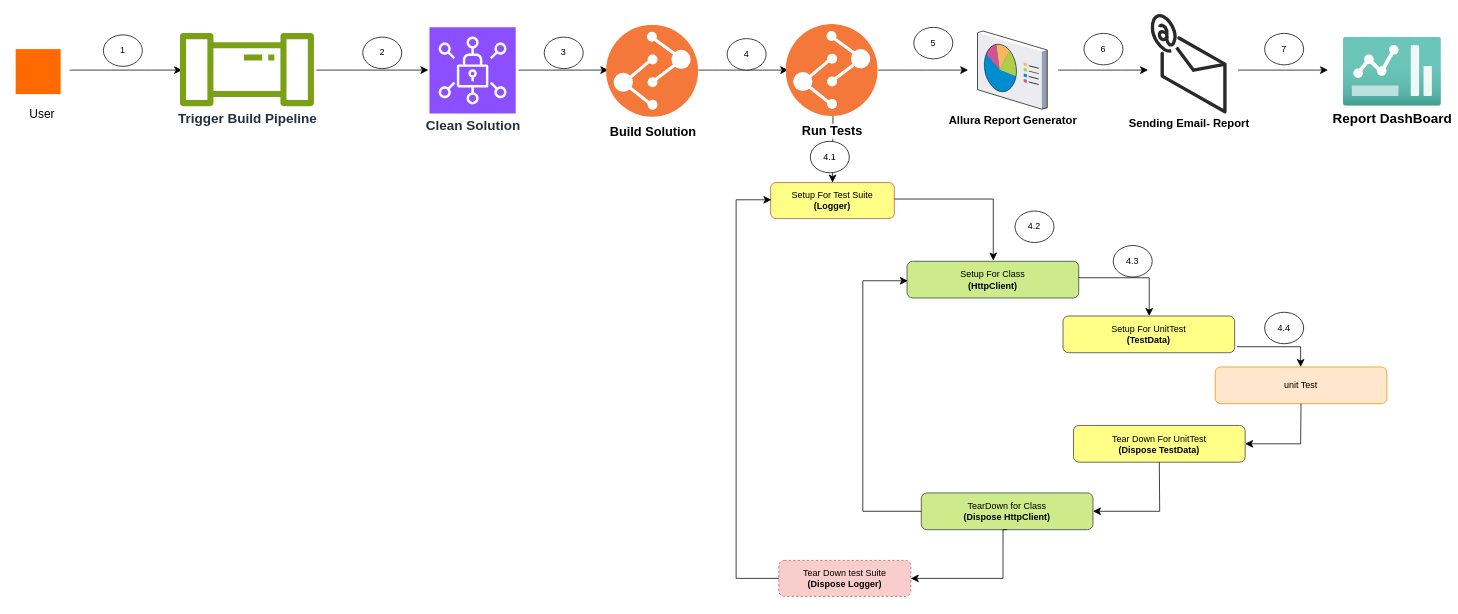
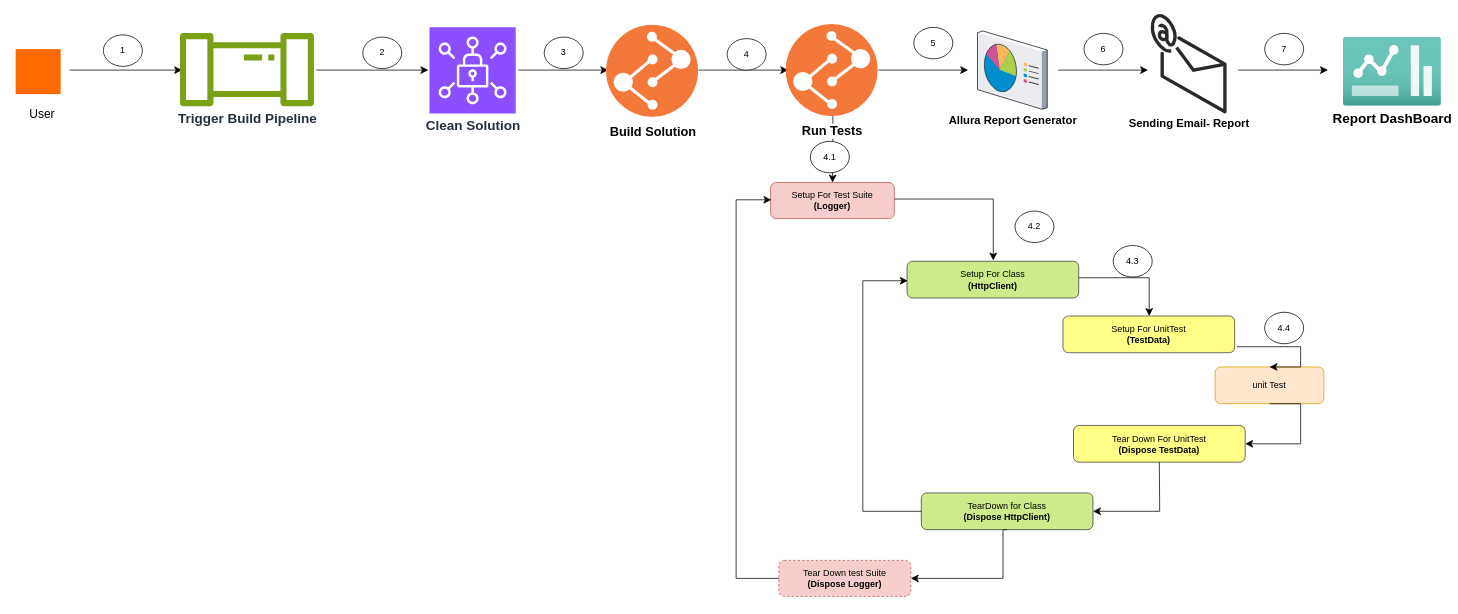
node "Setup For Test Suite (Logger)": fillcolor #ffff88 -> #f8cecc
node "unit Test": size 172x37 -> 109x37
